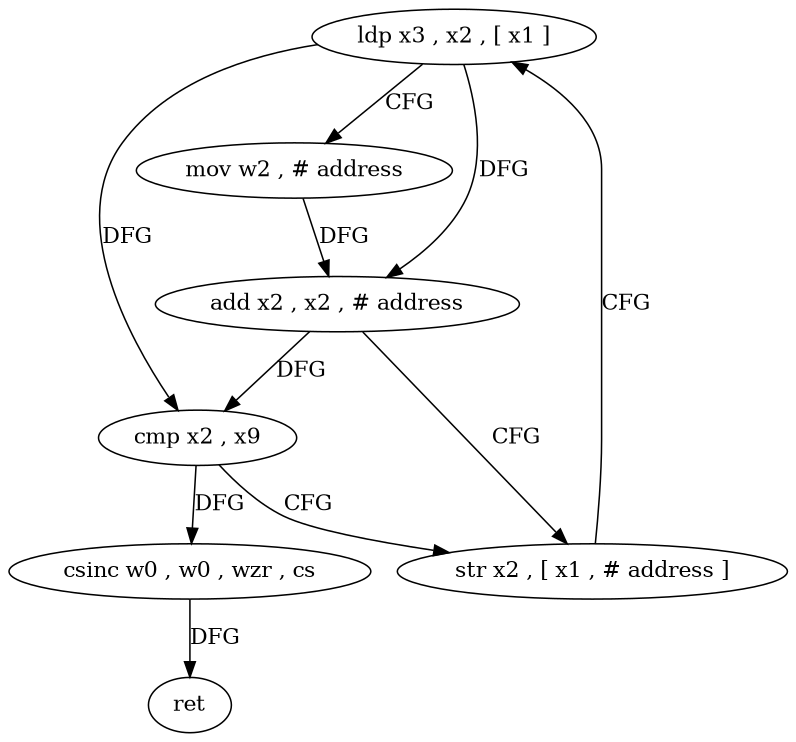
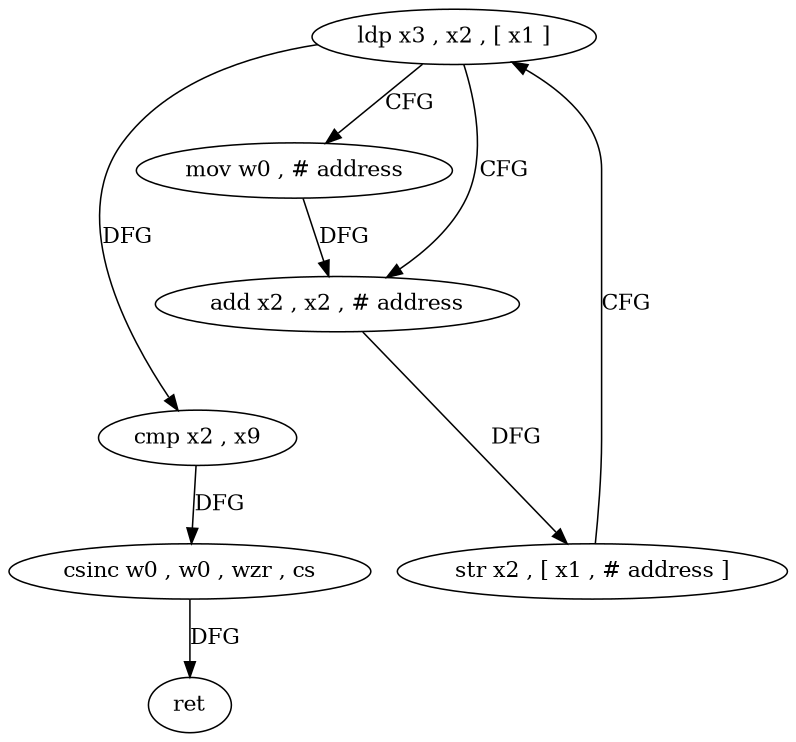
node "mov w2 , # address": label "mov w2 , # address" -> "mov w0 , # address"
edge "ldp x3 , x2 , [ x1 ]" -> "add x2 , x2 , # address": label "DFG" -> "CFG"
edge "add x2 , x2 , # address" -> "cmp x2 , x9": removed, label "DFG"
edge "add x2 , x2 , # address" -> "str x2 , [ x1 , # address ]": label "CFG" -> "DFG"
edge "cmp x2 , x9" -> "str x2 , [ x1 , # address ]": removed, label "CFG"
